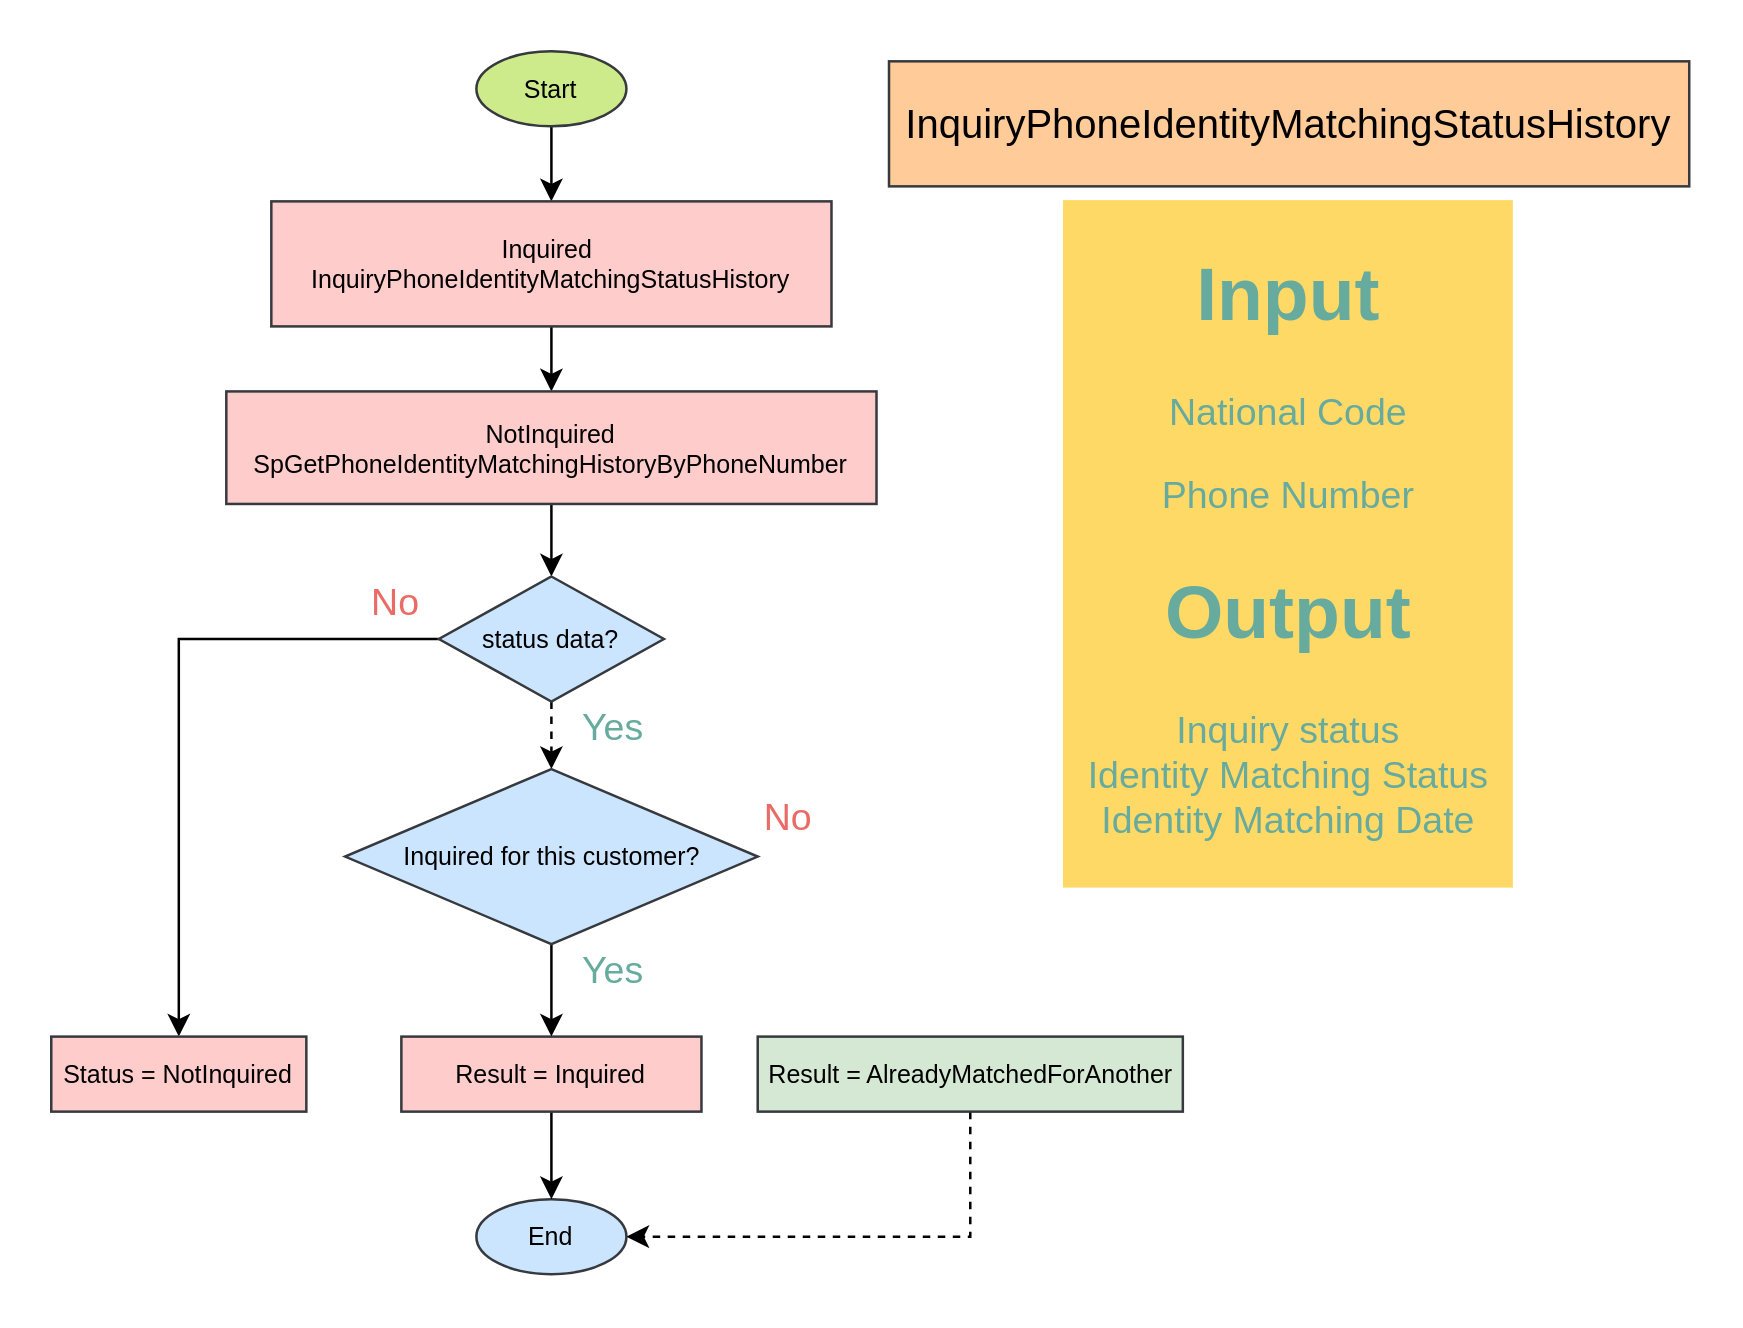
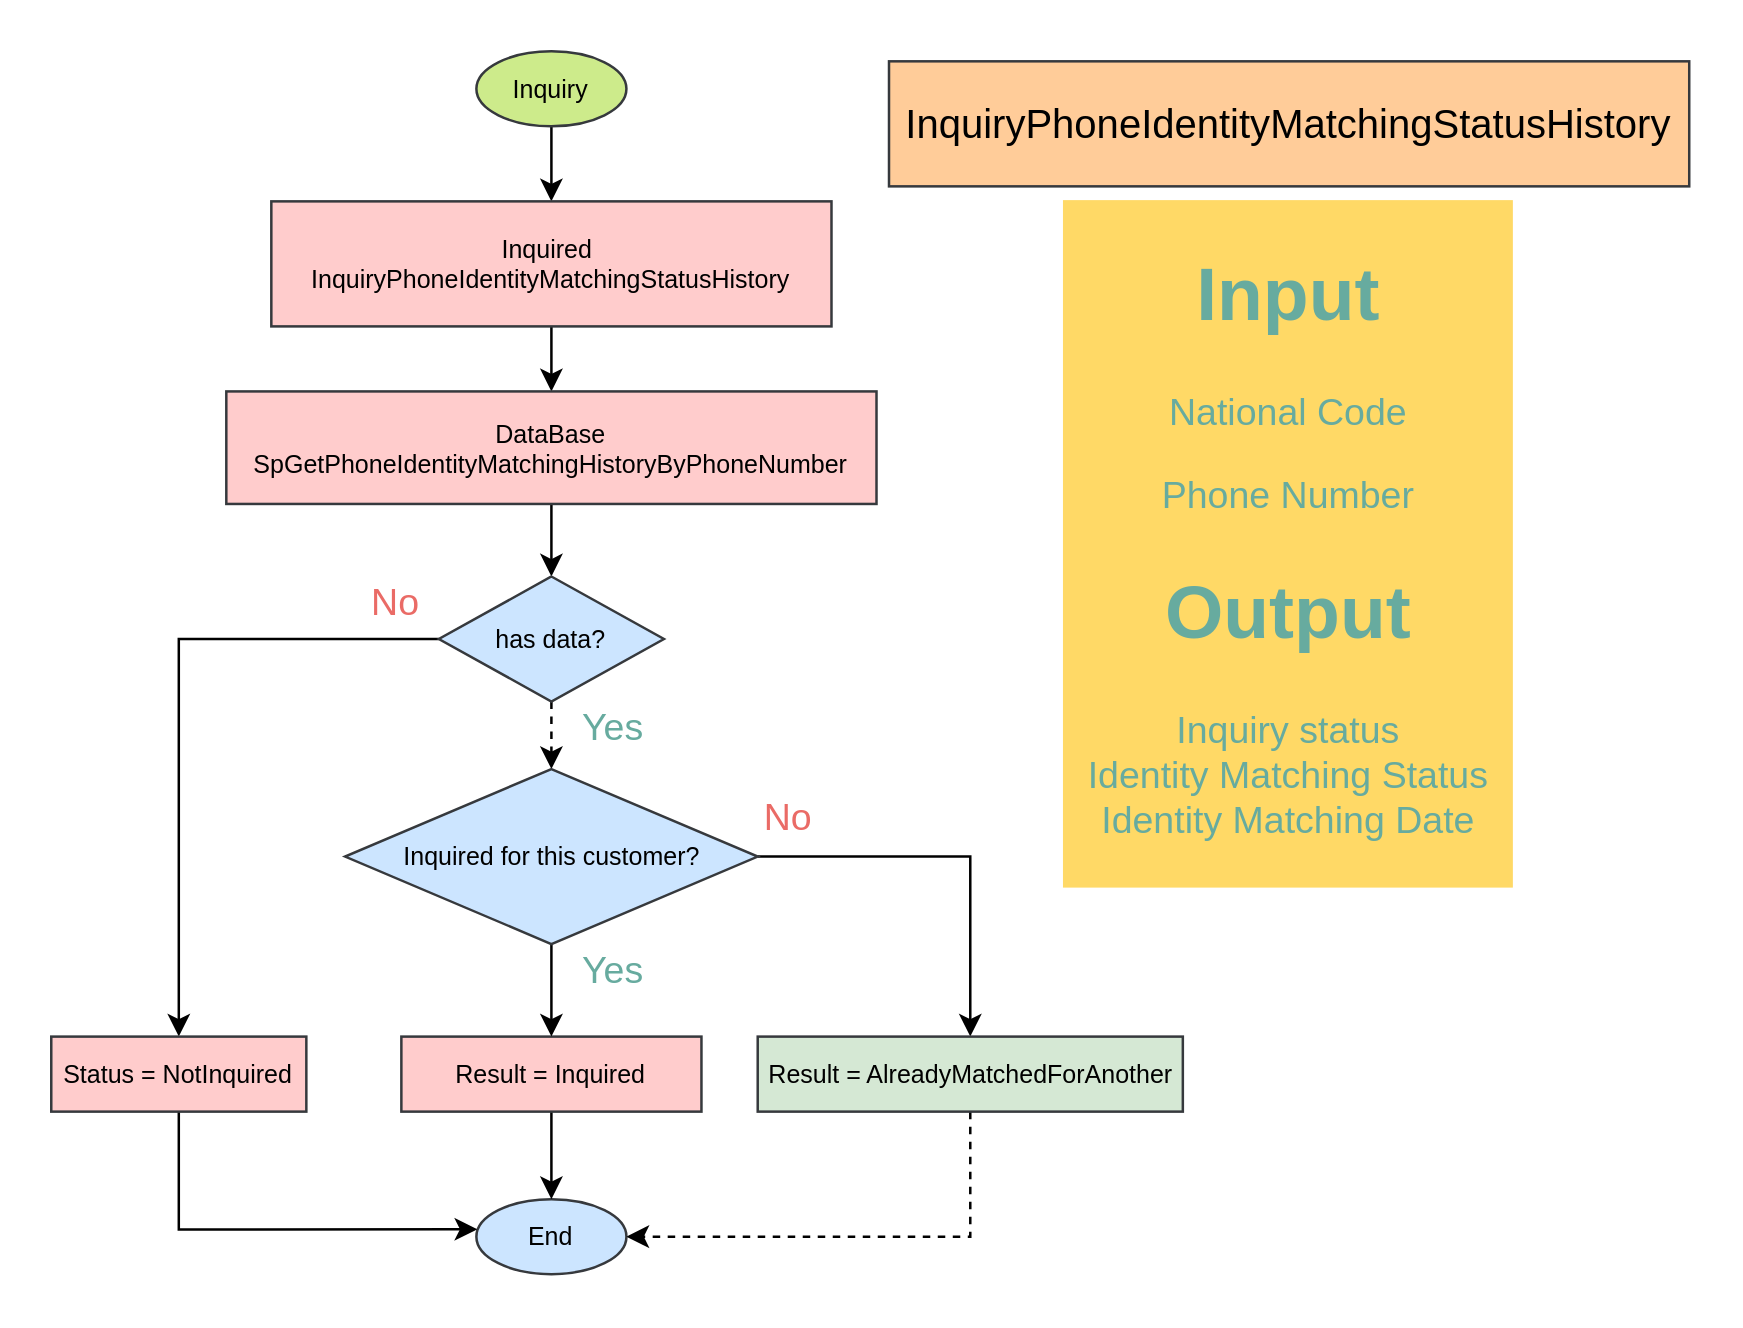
node "Start": label "Start" -> "Inquiry"
node "NotInquiredSpGetPhoneIdentityMatchingHistoryByPhoneNumber": label "NotInquiredSpGetPhoneIdentityMatchingHistoryByPhoneNumber" -> "DataBaseSpGetPhoneIdentityMatchingHistoryByPhoneNumber"
node "status data?": label "status data?" -> "has data?"
edge "Inquired for this customer?" -> "Result = AlreadyMatchedForAnother": added
edge "Status = NotInquired" -> "End": added
